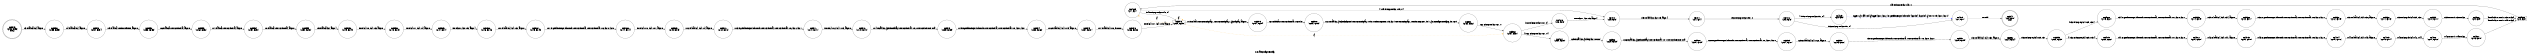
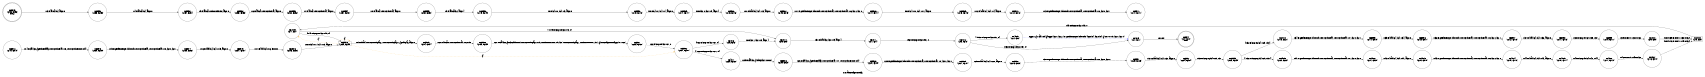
edge "N63971 (rp:41, ep:41)" -> "N63972 (rp:40, ep:40)": removed, label "store i64 %12, i64* %13, align 8"
